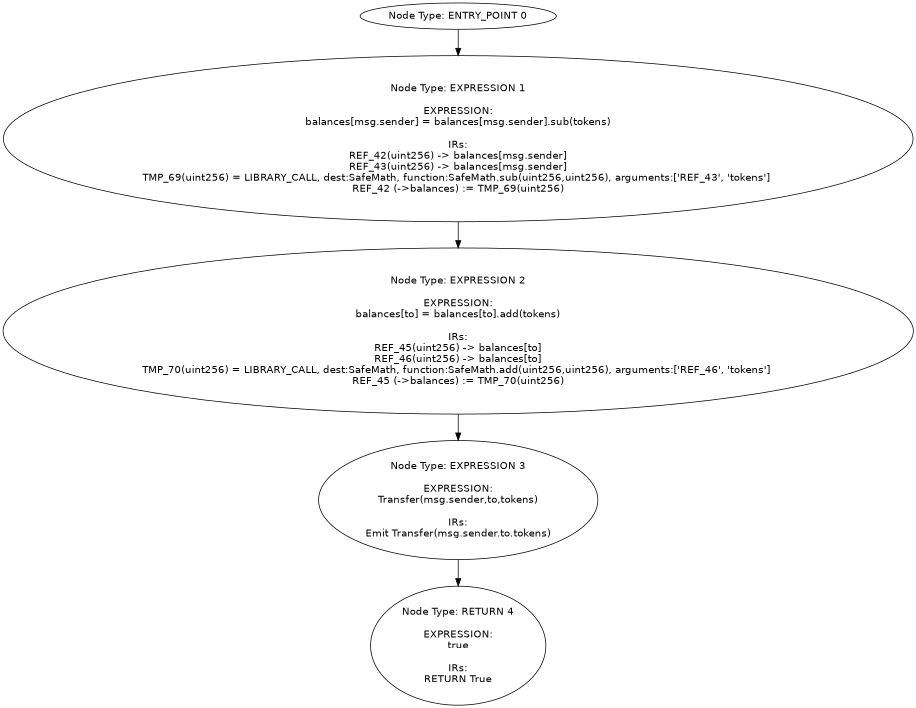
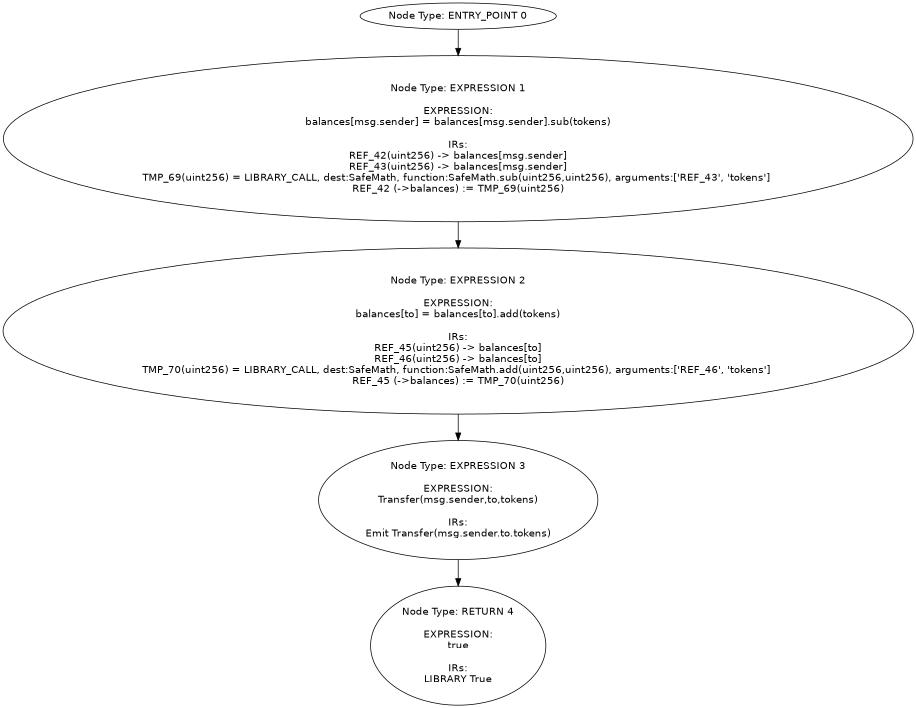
node "Node Type: RETURN 4 EXPRESSION: true IRs: RETURN True": label "Node Type: RETURN 4 EXPRESSION: true IRs: RETURN True" -> "Node Type: RETURN 4 EXPRESSION: true IRs: LIBRARY True"
